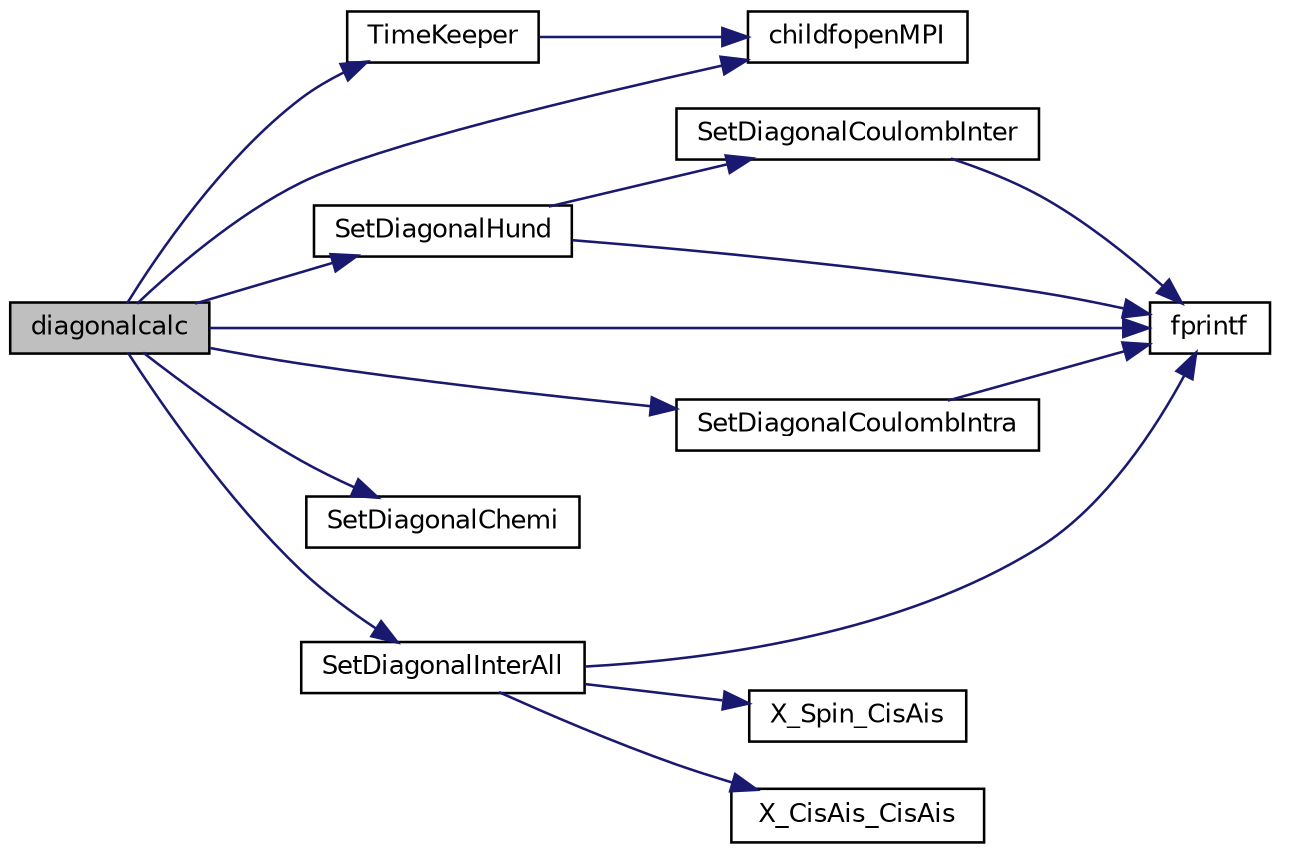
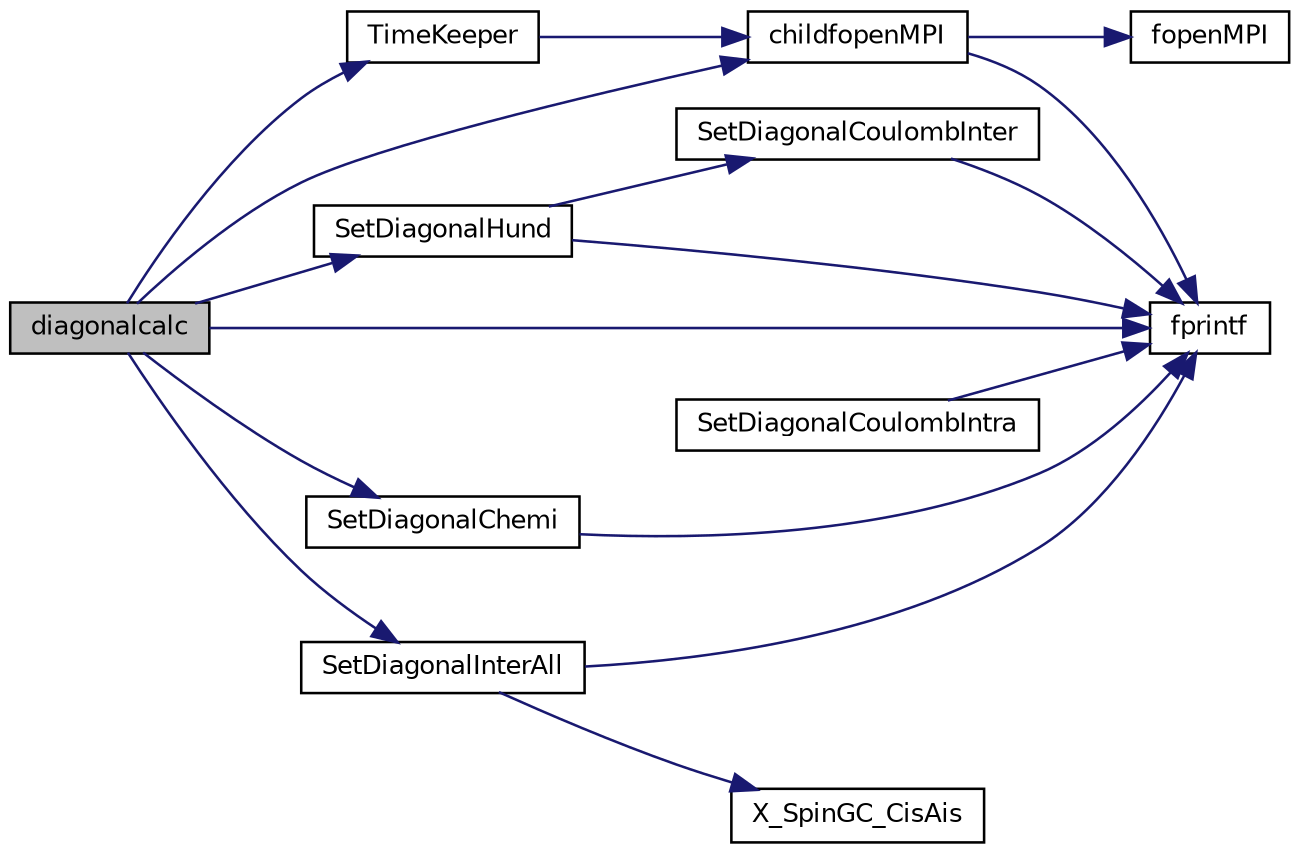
node "fopenMPI": added
edge "childfopenMPI" -> "fprintf": added
edge "diagonalcalc" -> "SetDiagonalCoulombIntra": removed
edge "SetDiagonalChemi" -> "fprintf": added
node "X_Spin_CisAis": removed
node "X_CisAis_CisAis": label "X_CisAis_CisAis" -> "X_SpinGC_CisAis"
